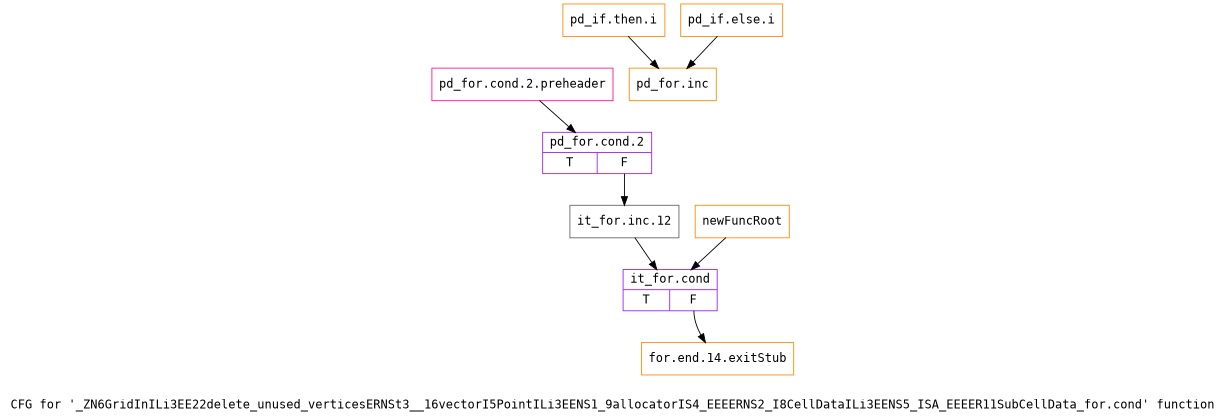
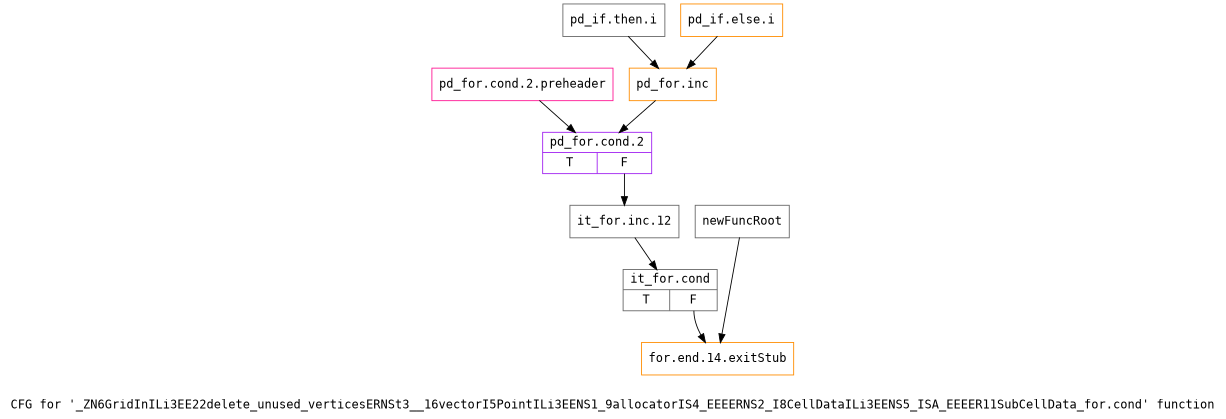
node "pd_if.then.i": color darkorange -> gray40
edge "pd_for.inc" -> "pd_for.cond.2": added
node "newFuncRoot": color darkorange -> gray40
edge "newFuncRoot" -> "it_for.cond": now "newFuncRoot" -> "for.end.14.exitStub"
node "it_for.cond": color purple -> gray40
